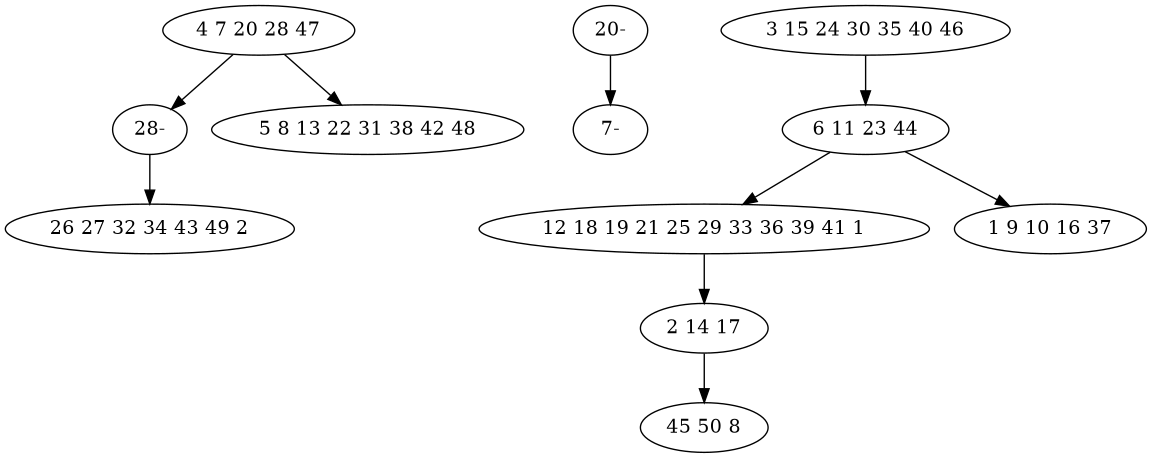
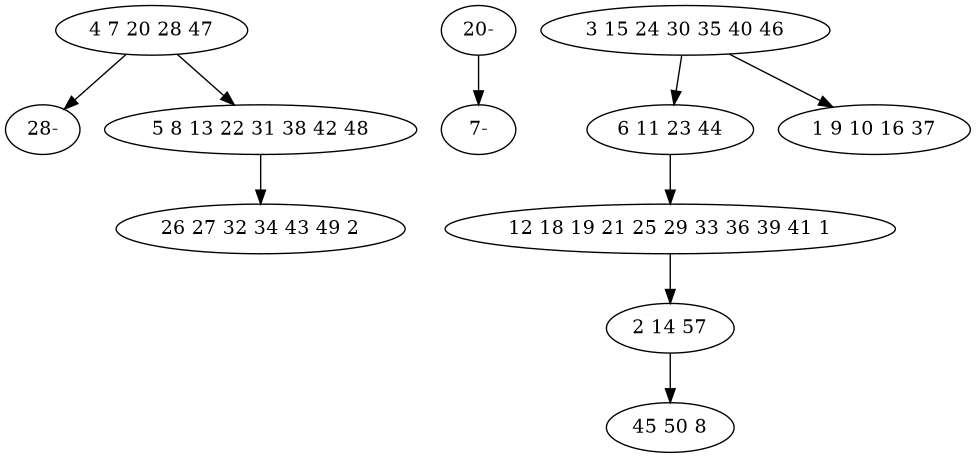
edge "28-" -> "26 27 32 34 43 49 2": now "5 8 13 22 31 38 42 48" -> "26 27 32 34 43 49 2"
edge "6 11 23 44" -> "1 9 10 16 37": now "3 15 24 30 35 40 46" -> "1 9 10 16 37"
node "2 14 17": label "2 14 17" -> "2 14 57"
